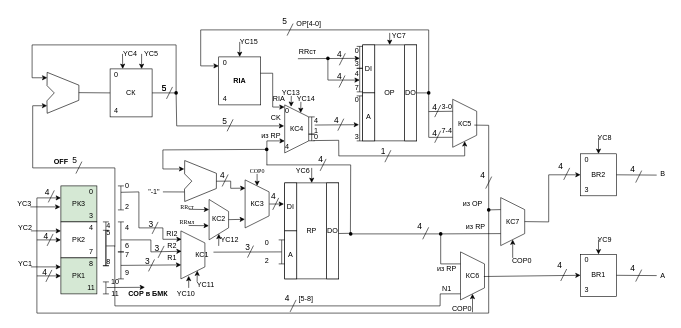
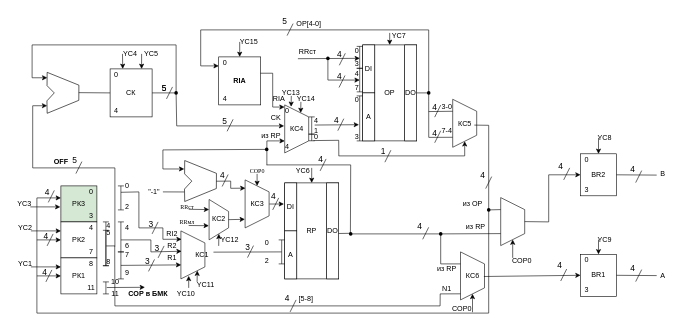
node "КС7": removed
node "РК1": fillcolor #d5e8d4 -> #ffffff
